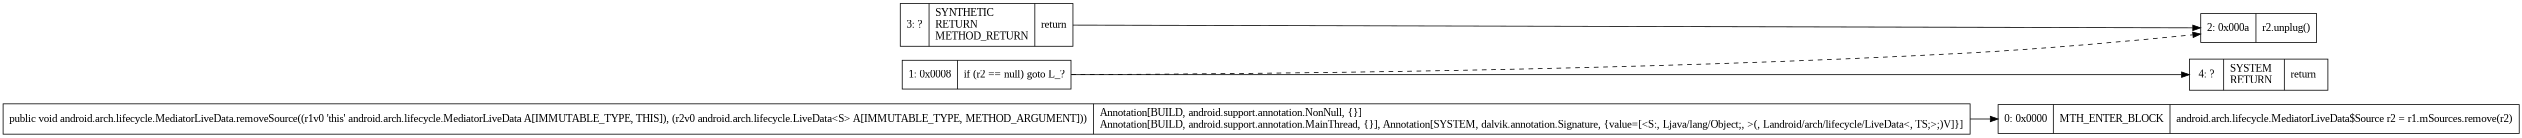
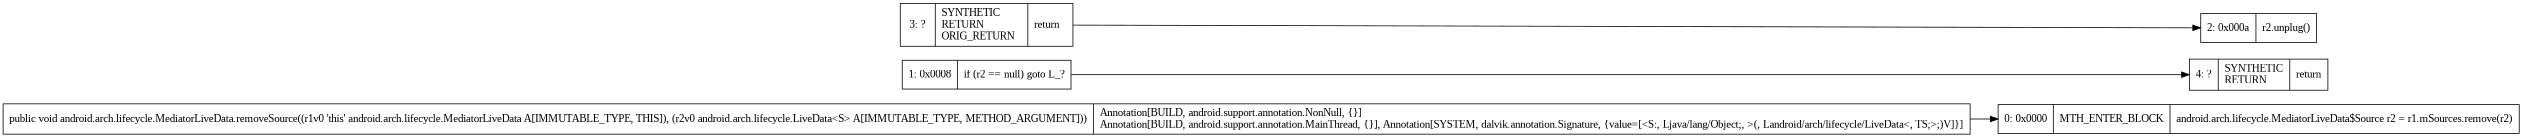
node "3: ?": text "METHOD_RETURN" -> "ORIG_RETURN"
edge "1: 0x0008" -> "2: 0x000a": removed
node "4: ?": text "SYSTEM" -> "SYNTHETIC"
